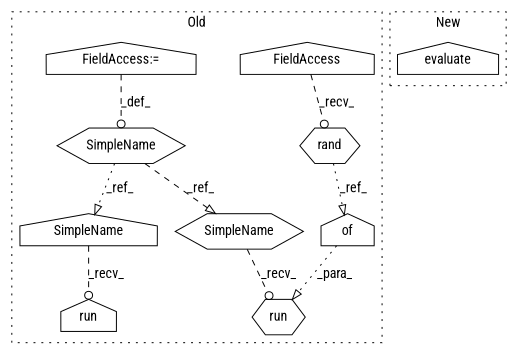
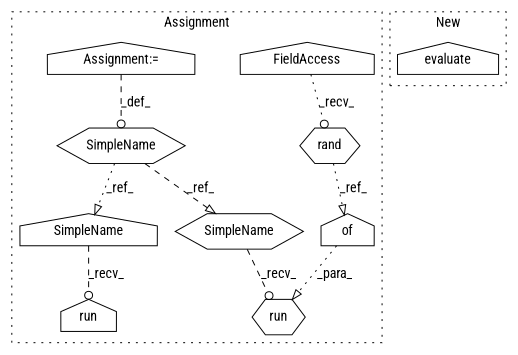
cluster "Old": label "Old" -> "Assignment"
node "FieldAccess:=": label "FieldAccess:=" -> "Assignment:="
edge "FieldAccess" -> "rand": style dashed -> dotted
